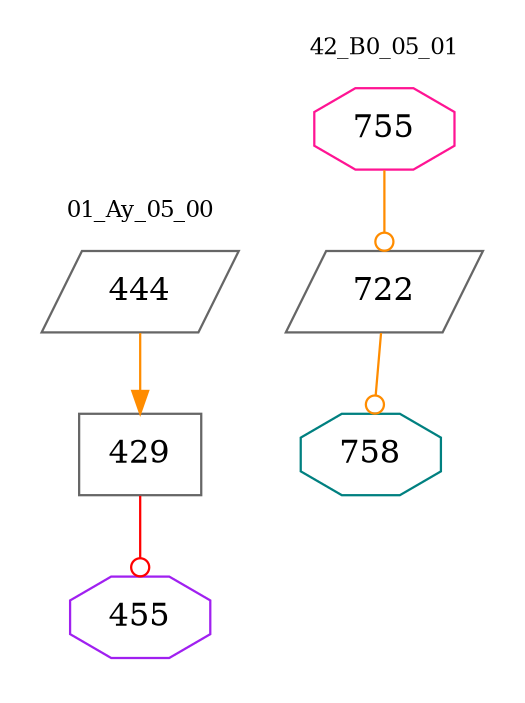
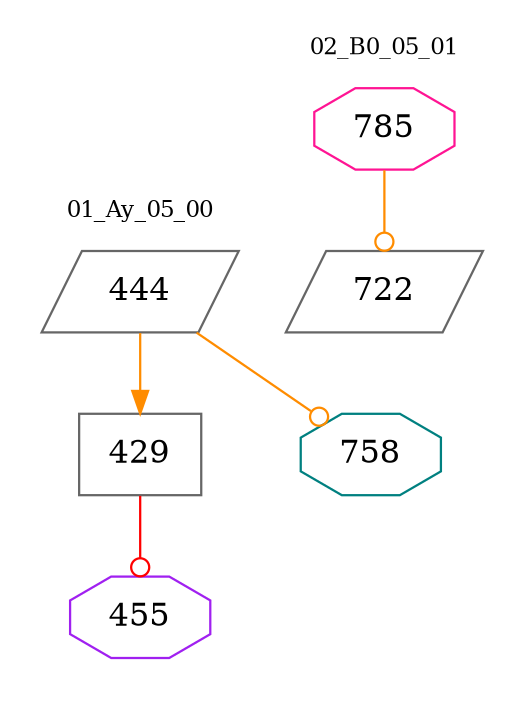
cluster "42_B0_05_01": label "42_B0_05_01" -> "02_B0_05_01"
node "755": label "755" -> "785"
edge "722" -> "758": now "444" -> "758"
